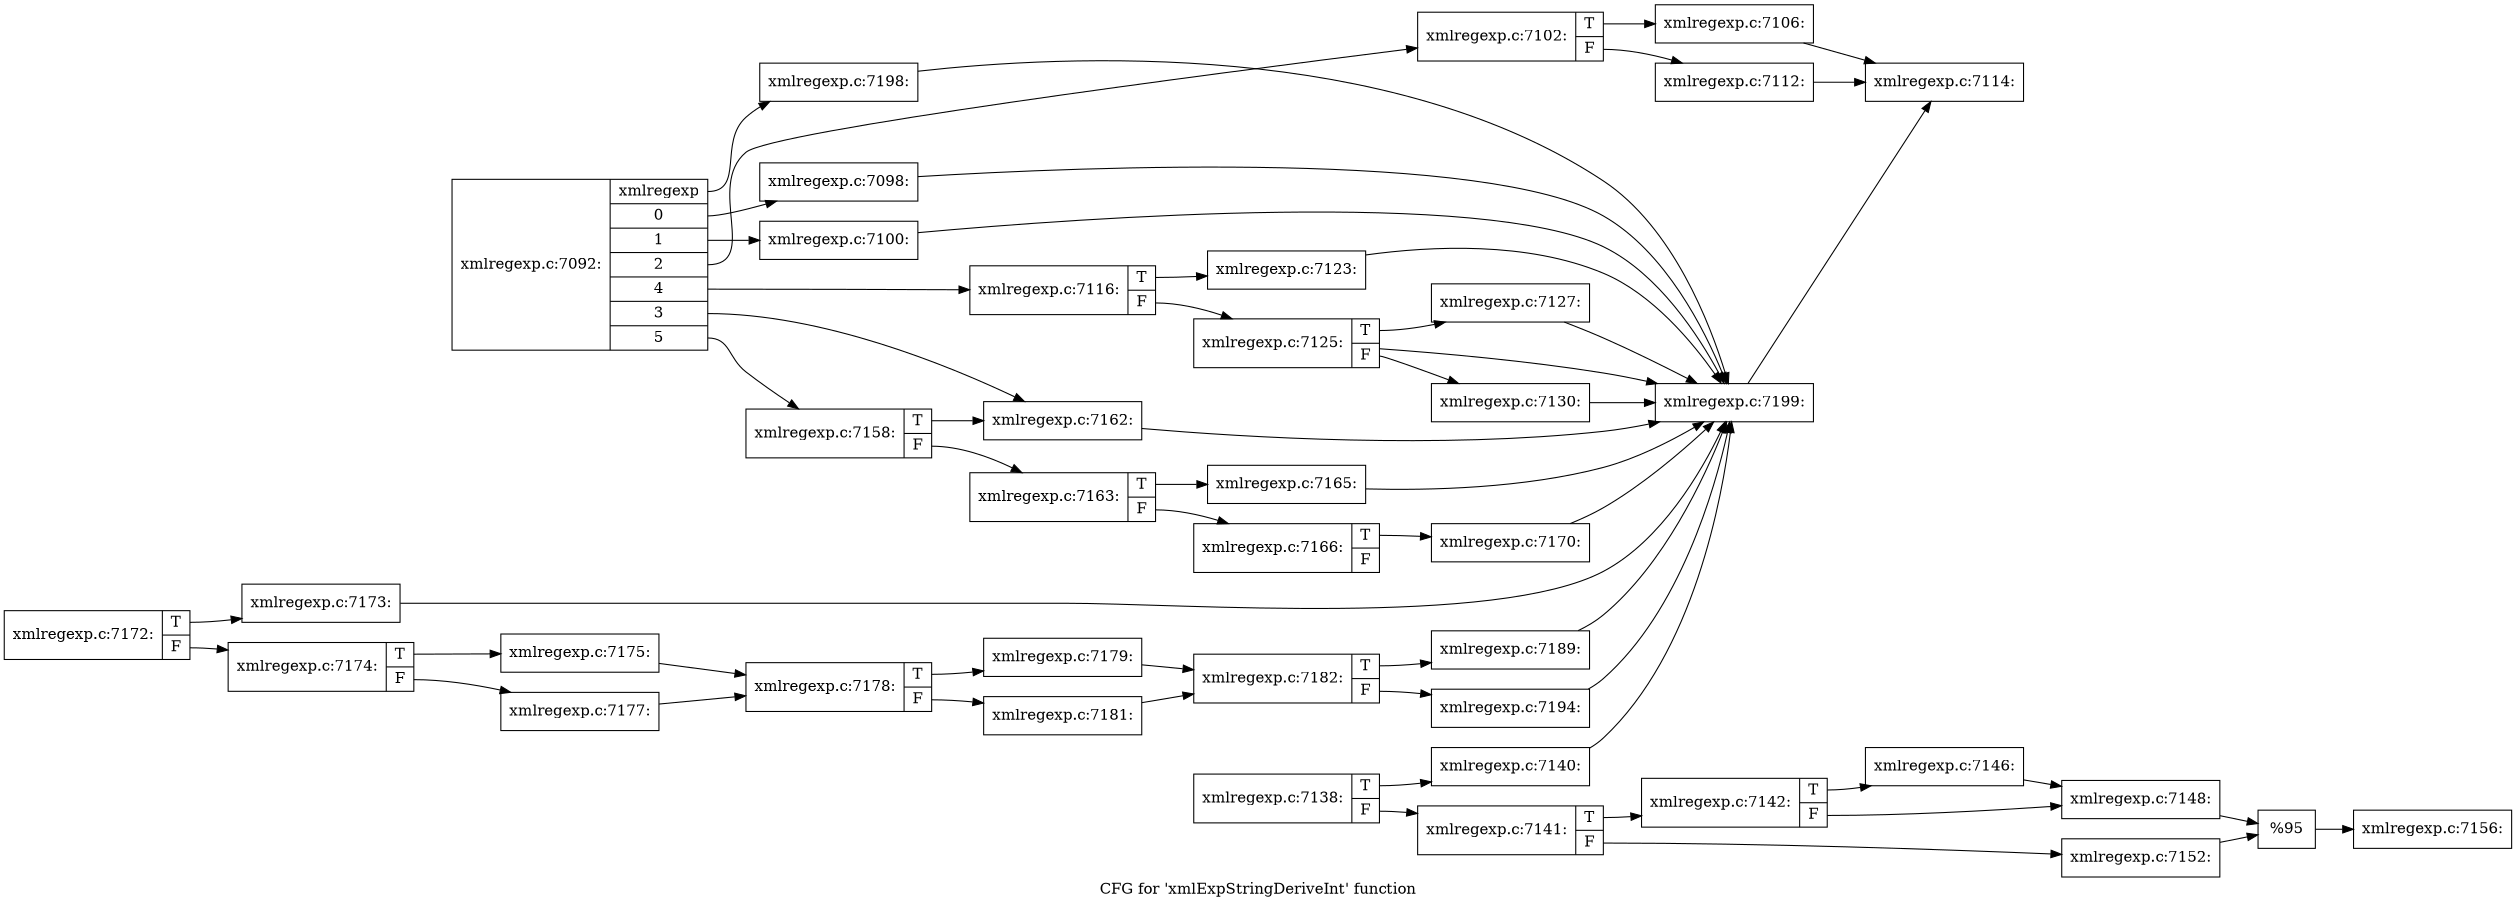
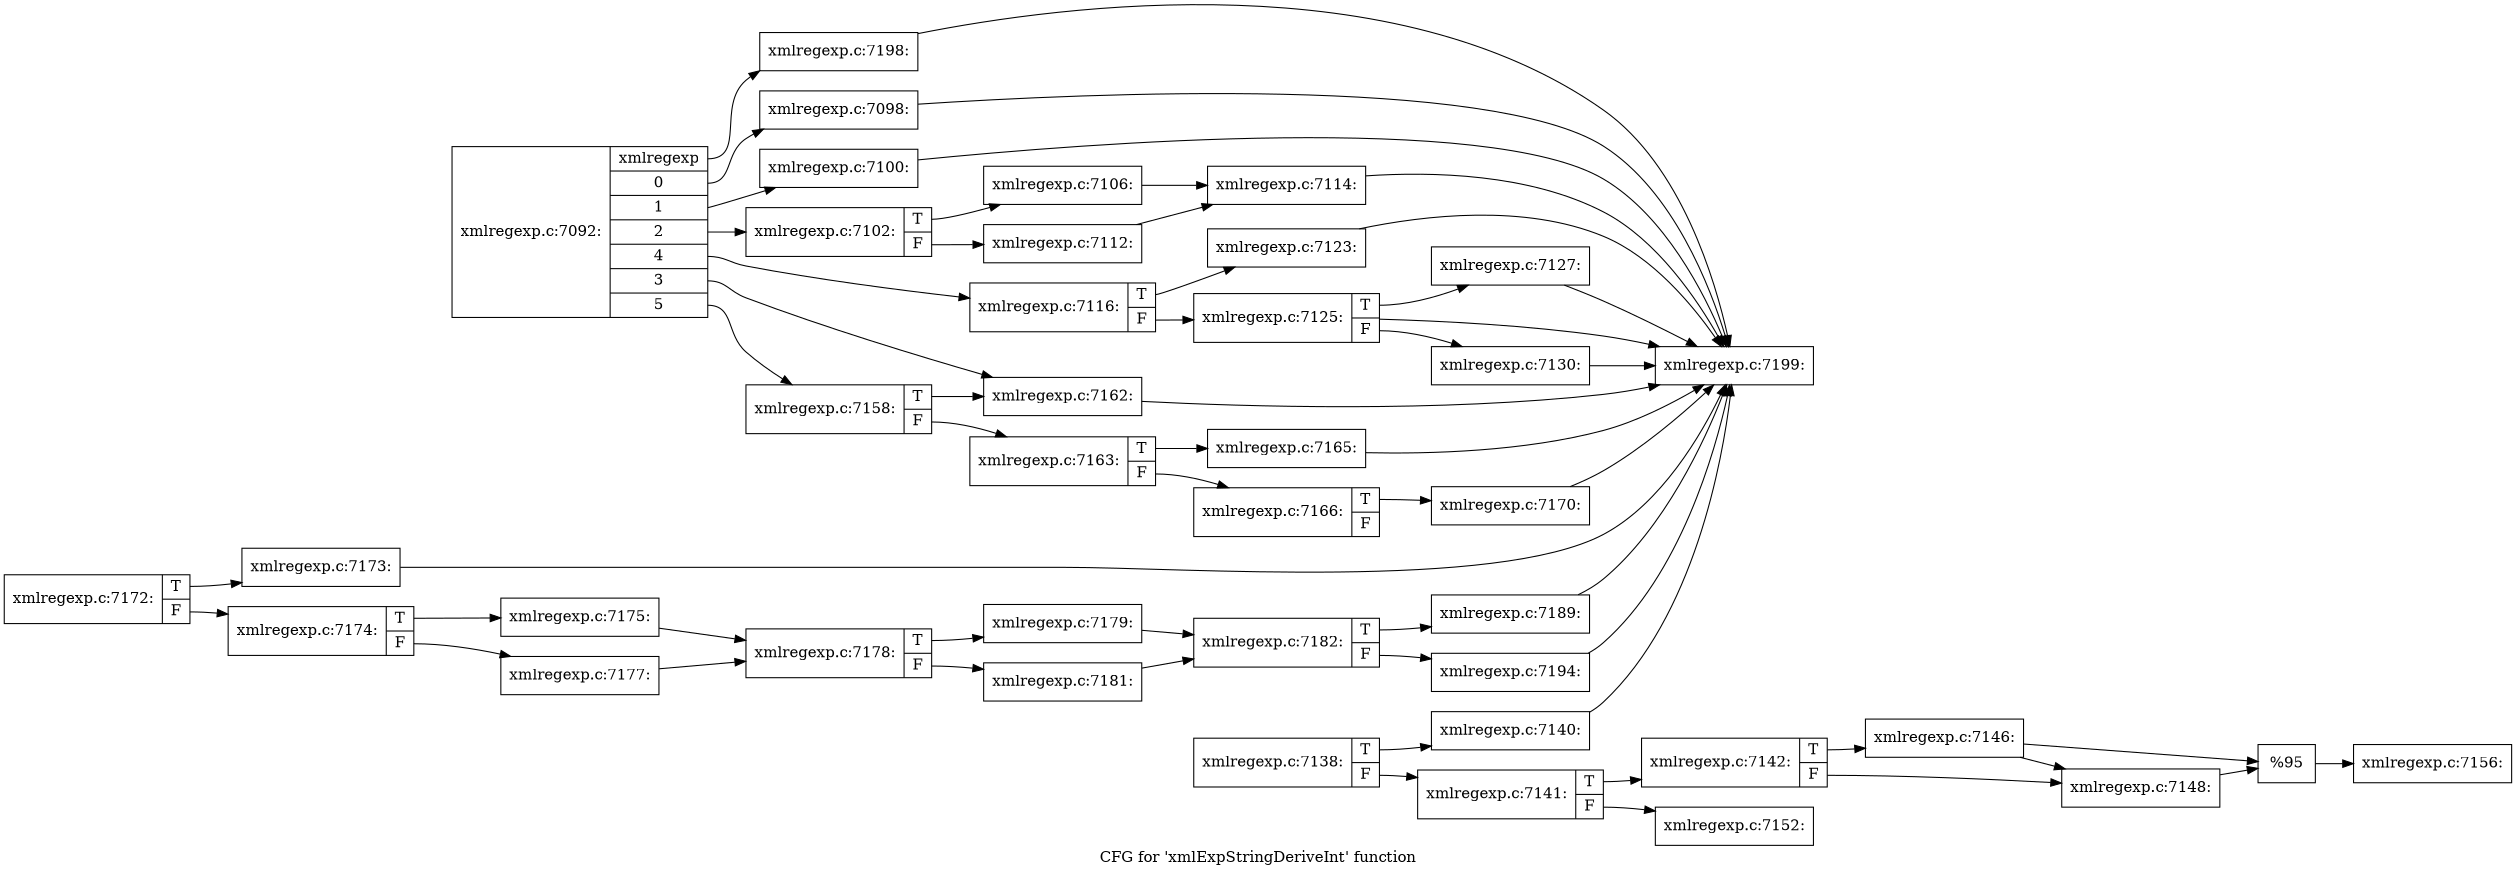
edge "xmlregexp.c:7199:" -> "xmlregexp.c:7114:": reversed
edge "xmlregexp.c:7152:" -> "%95": now "xmlregexp.c:7146:" -> "%95"
